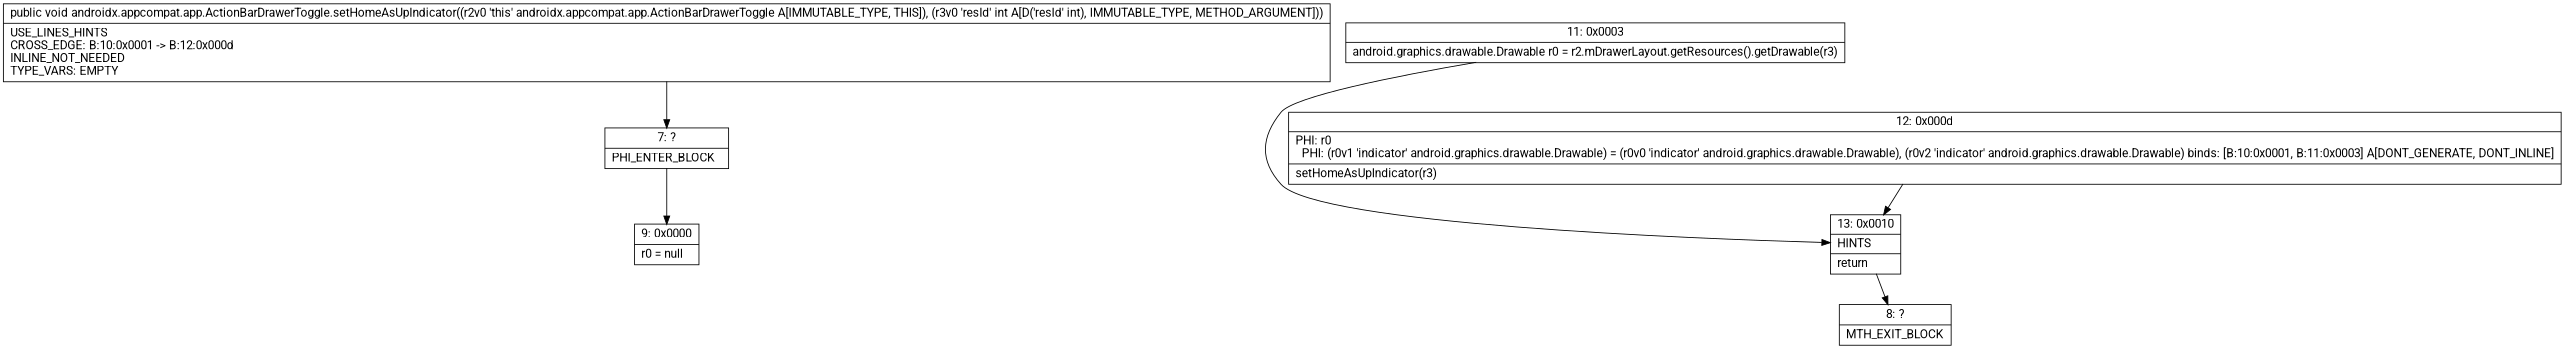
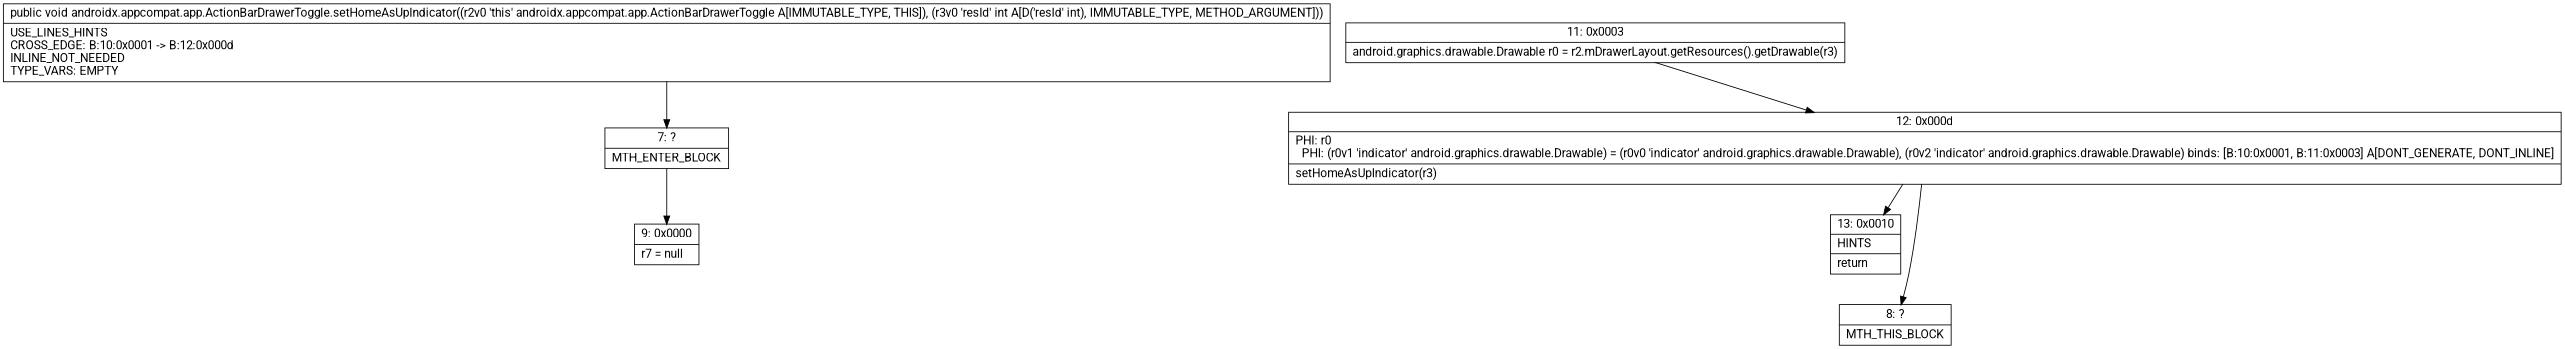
node "7: ?": text "PHI_ENTER_BLOCK" -> "MTH_ENTER_BLOCK"
edge "11: 0x0003" -> "13: 0x0010": now "11: 0x0003" -> "12: 0x000d"
node "9: 0x0000": text "r0 = null" -> "r7 = null"
edge "13: 0x0010" -> "8: ?": now "12: 0x000d" -> "8: ?"
node "8: ?": text "MTH_EXIT_BLOCK" -> "MTH_THIS_BLOCK"
